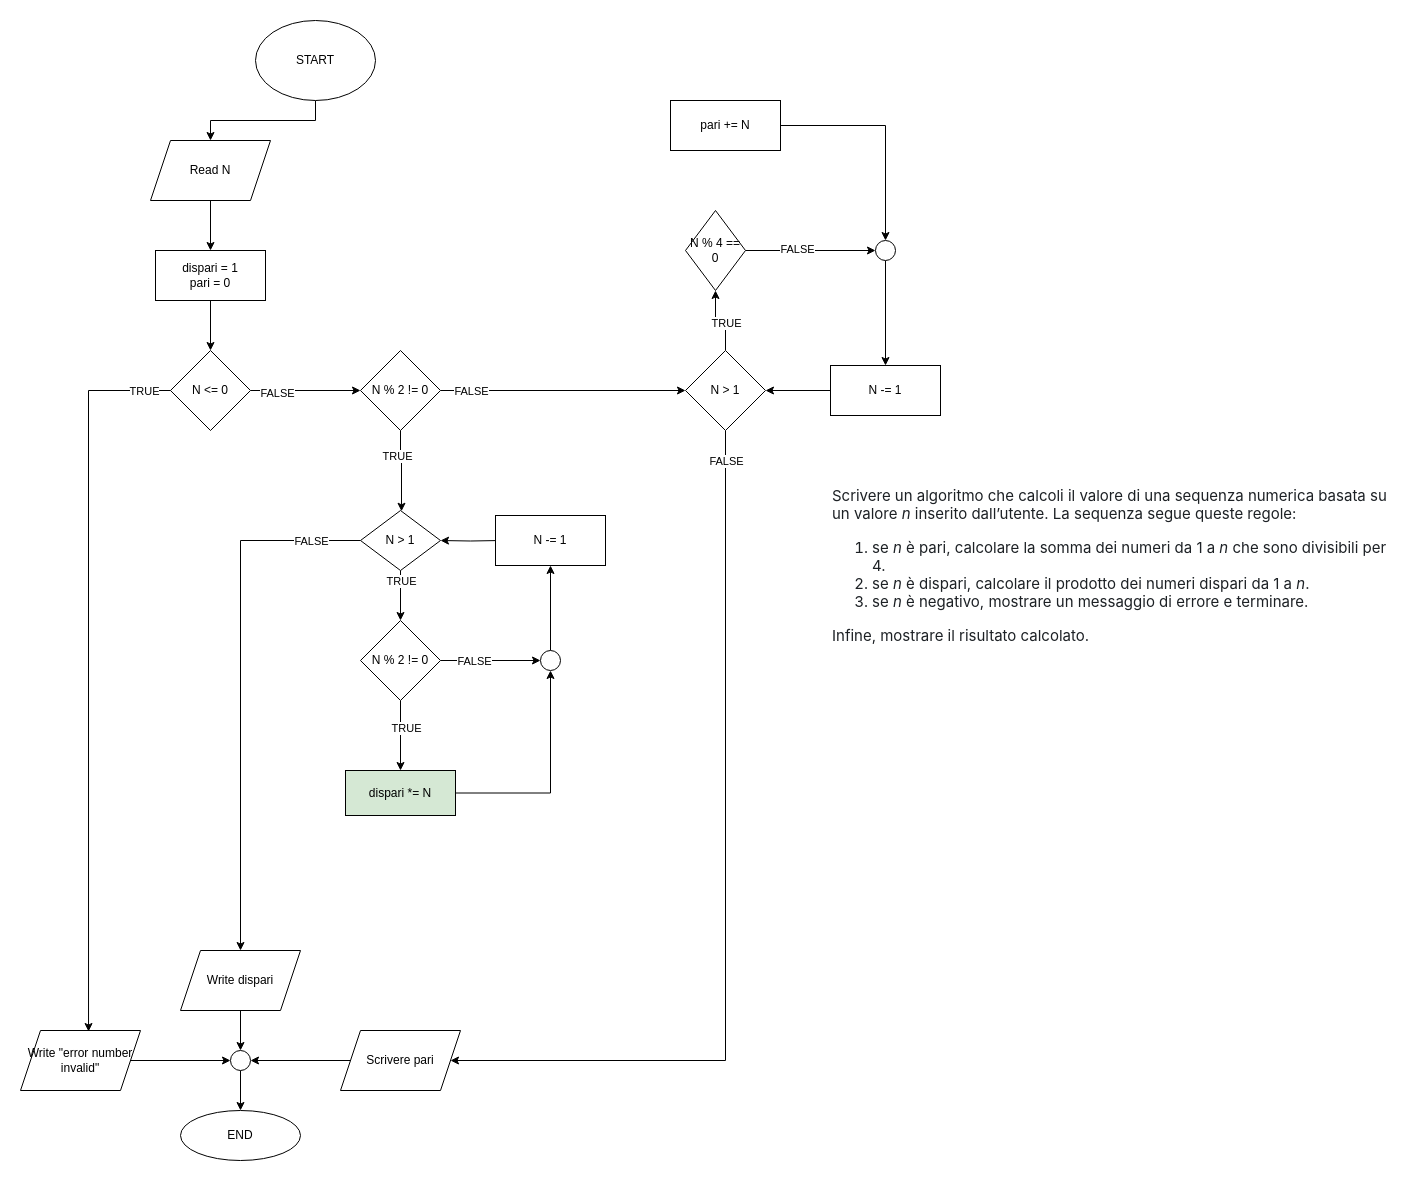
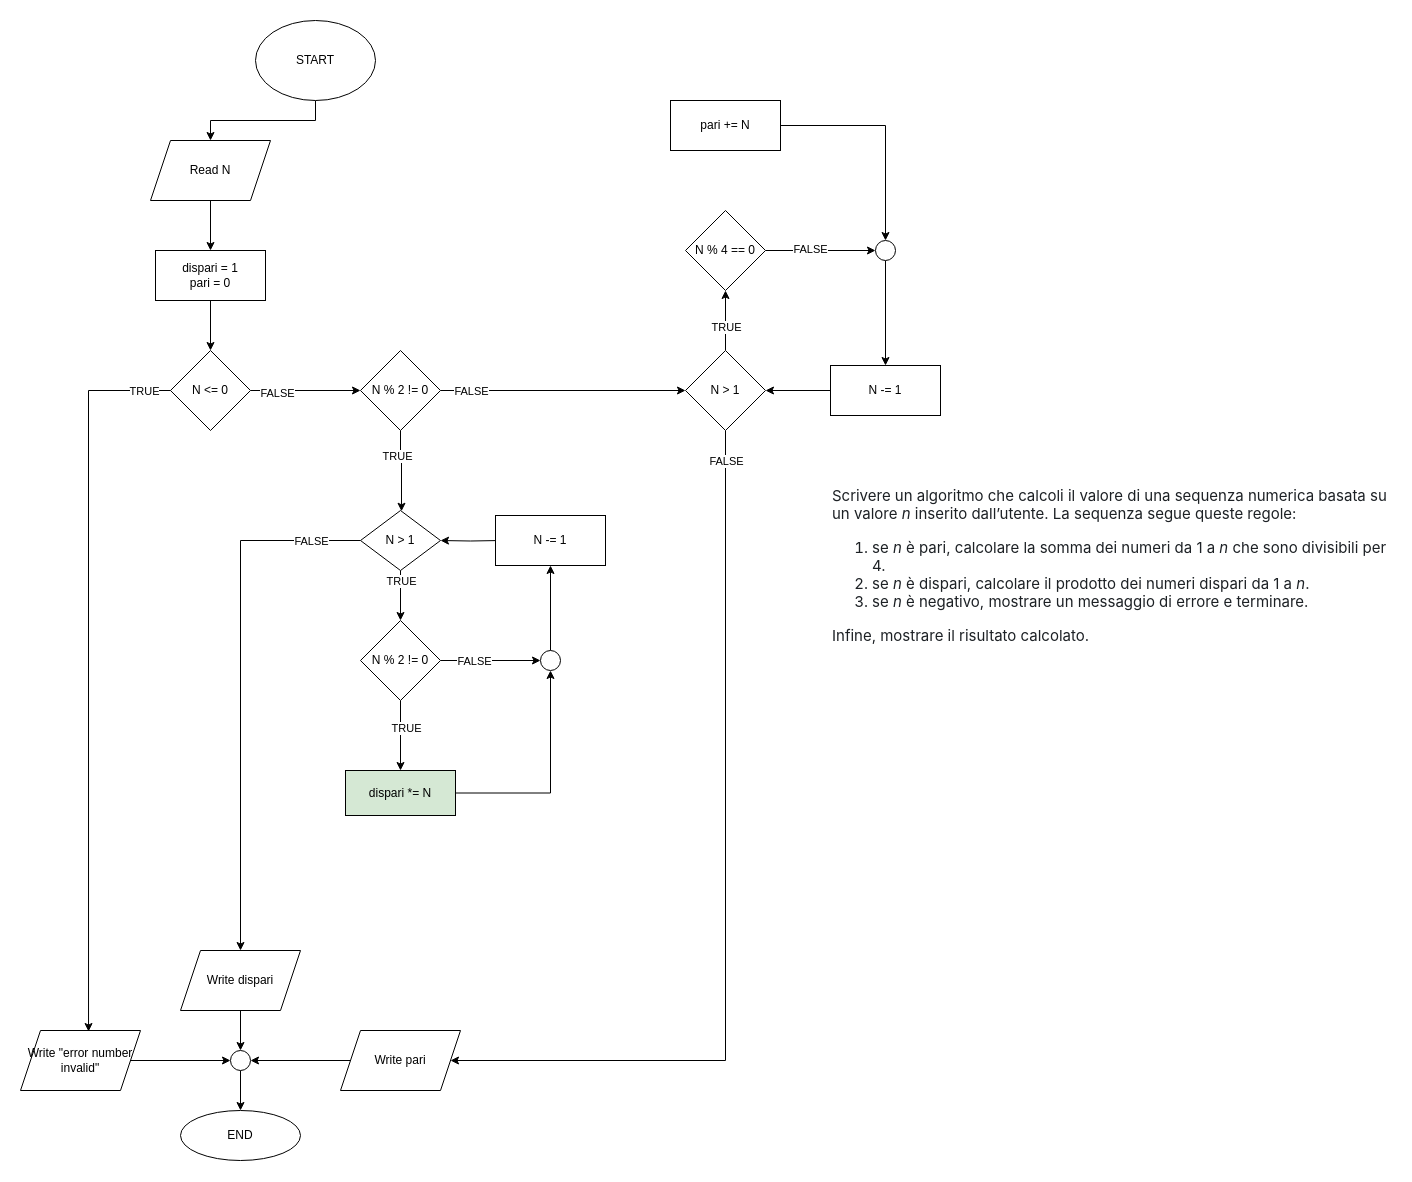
node "N % 4 == 0": size 60x80 -> 80x80
node "Scrivere pari": label "Scrivere pari" -> "Write pari"
